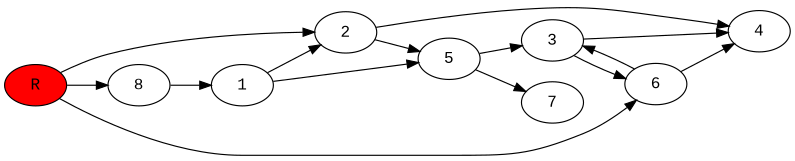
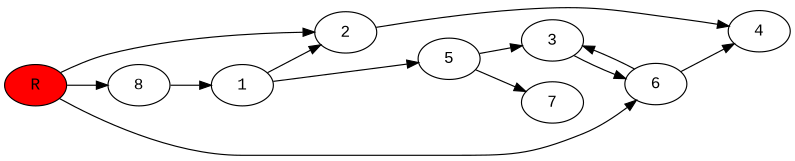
edge "3" -> "4": removed
edge "2" -> "5": removed
